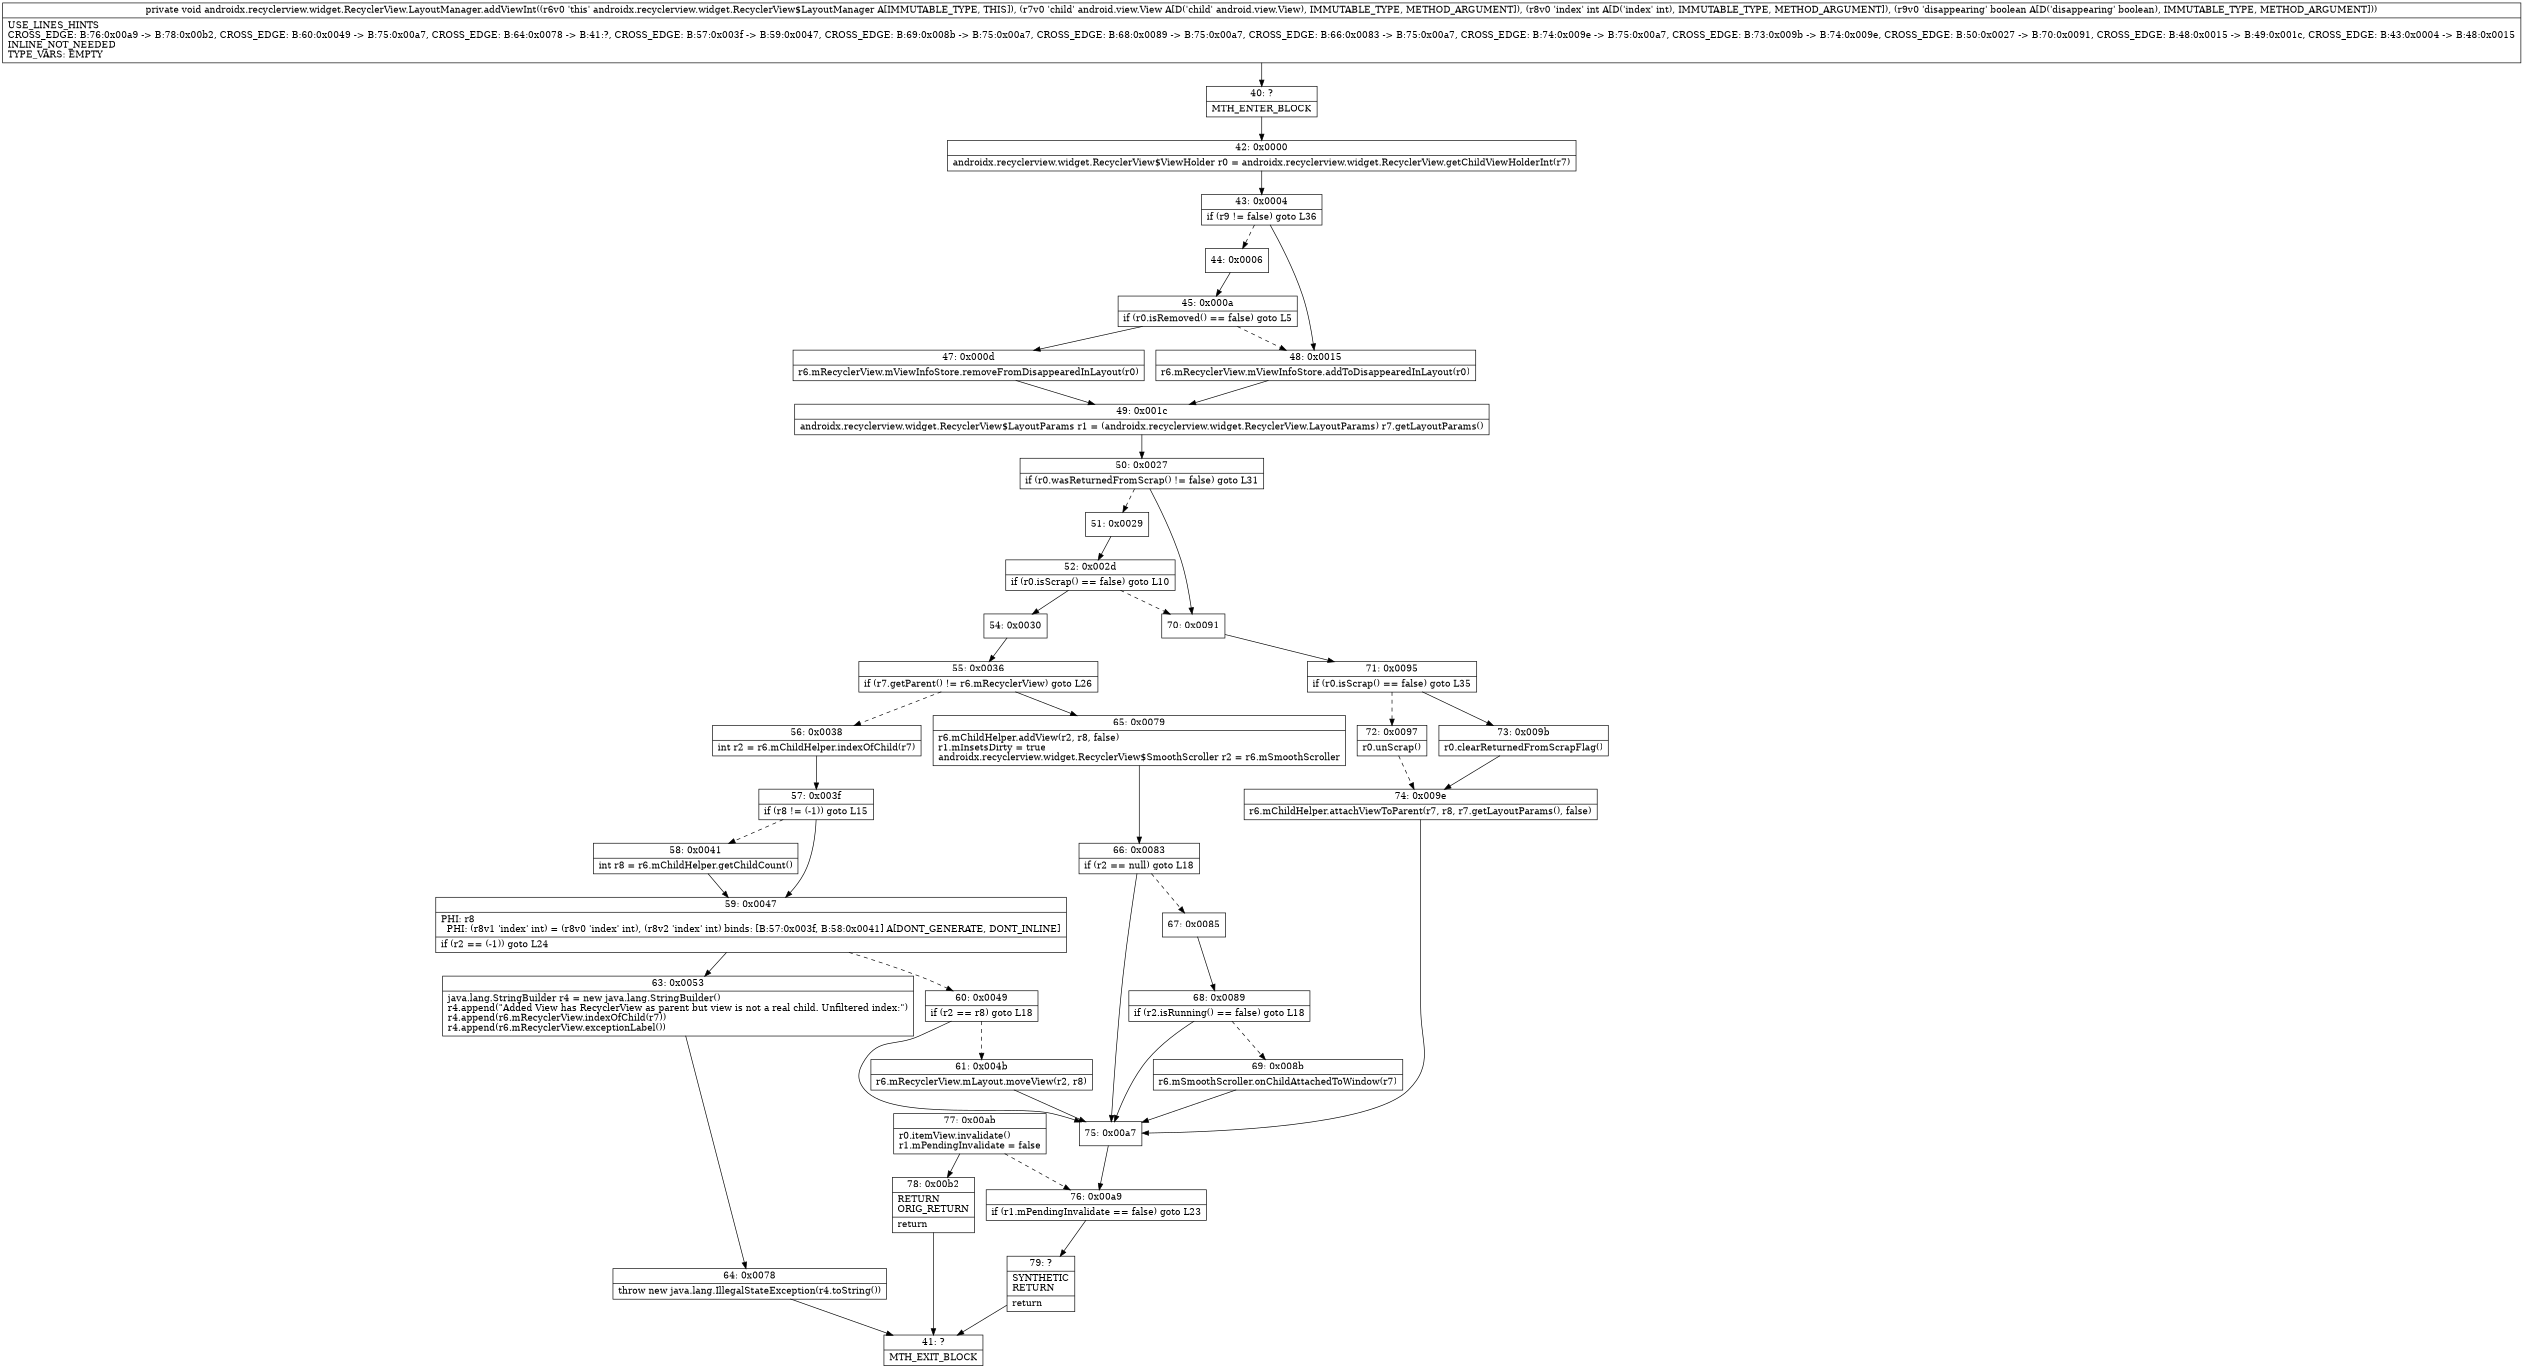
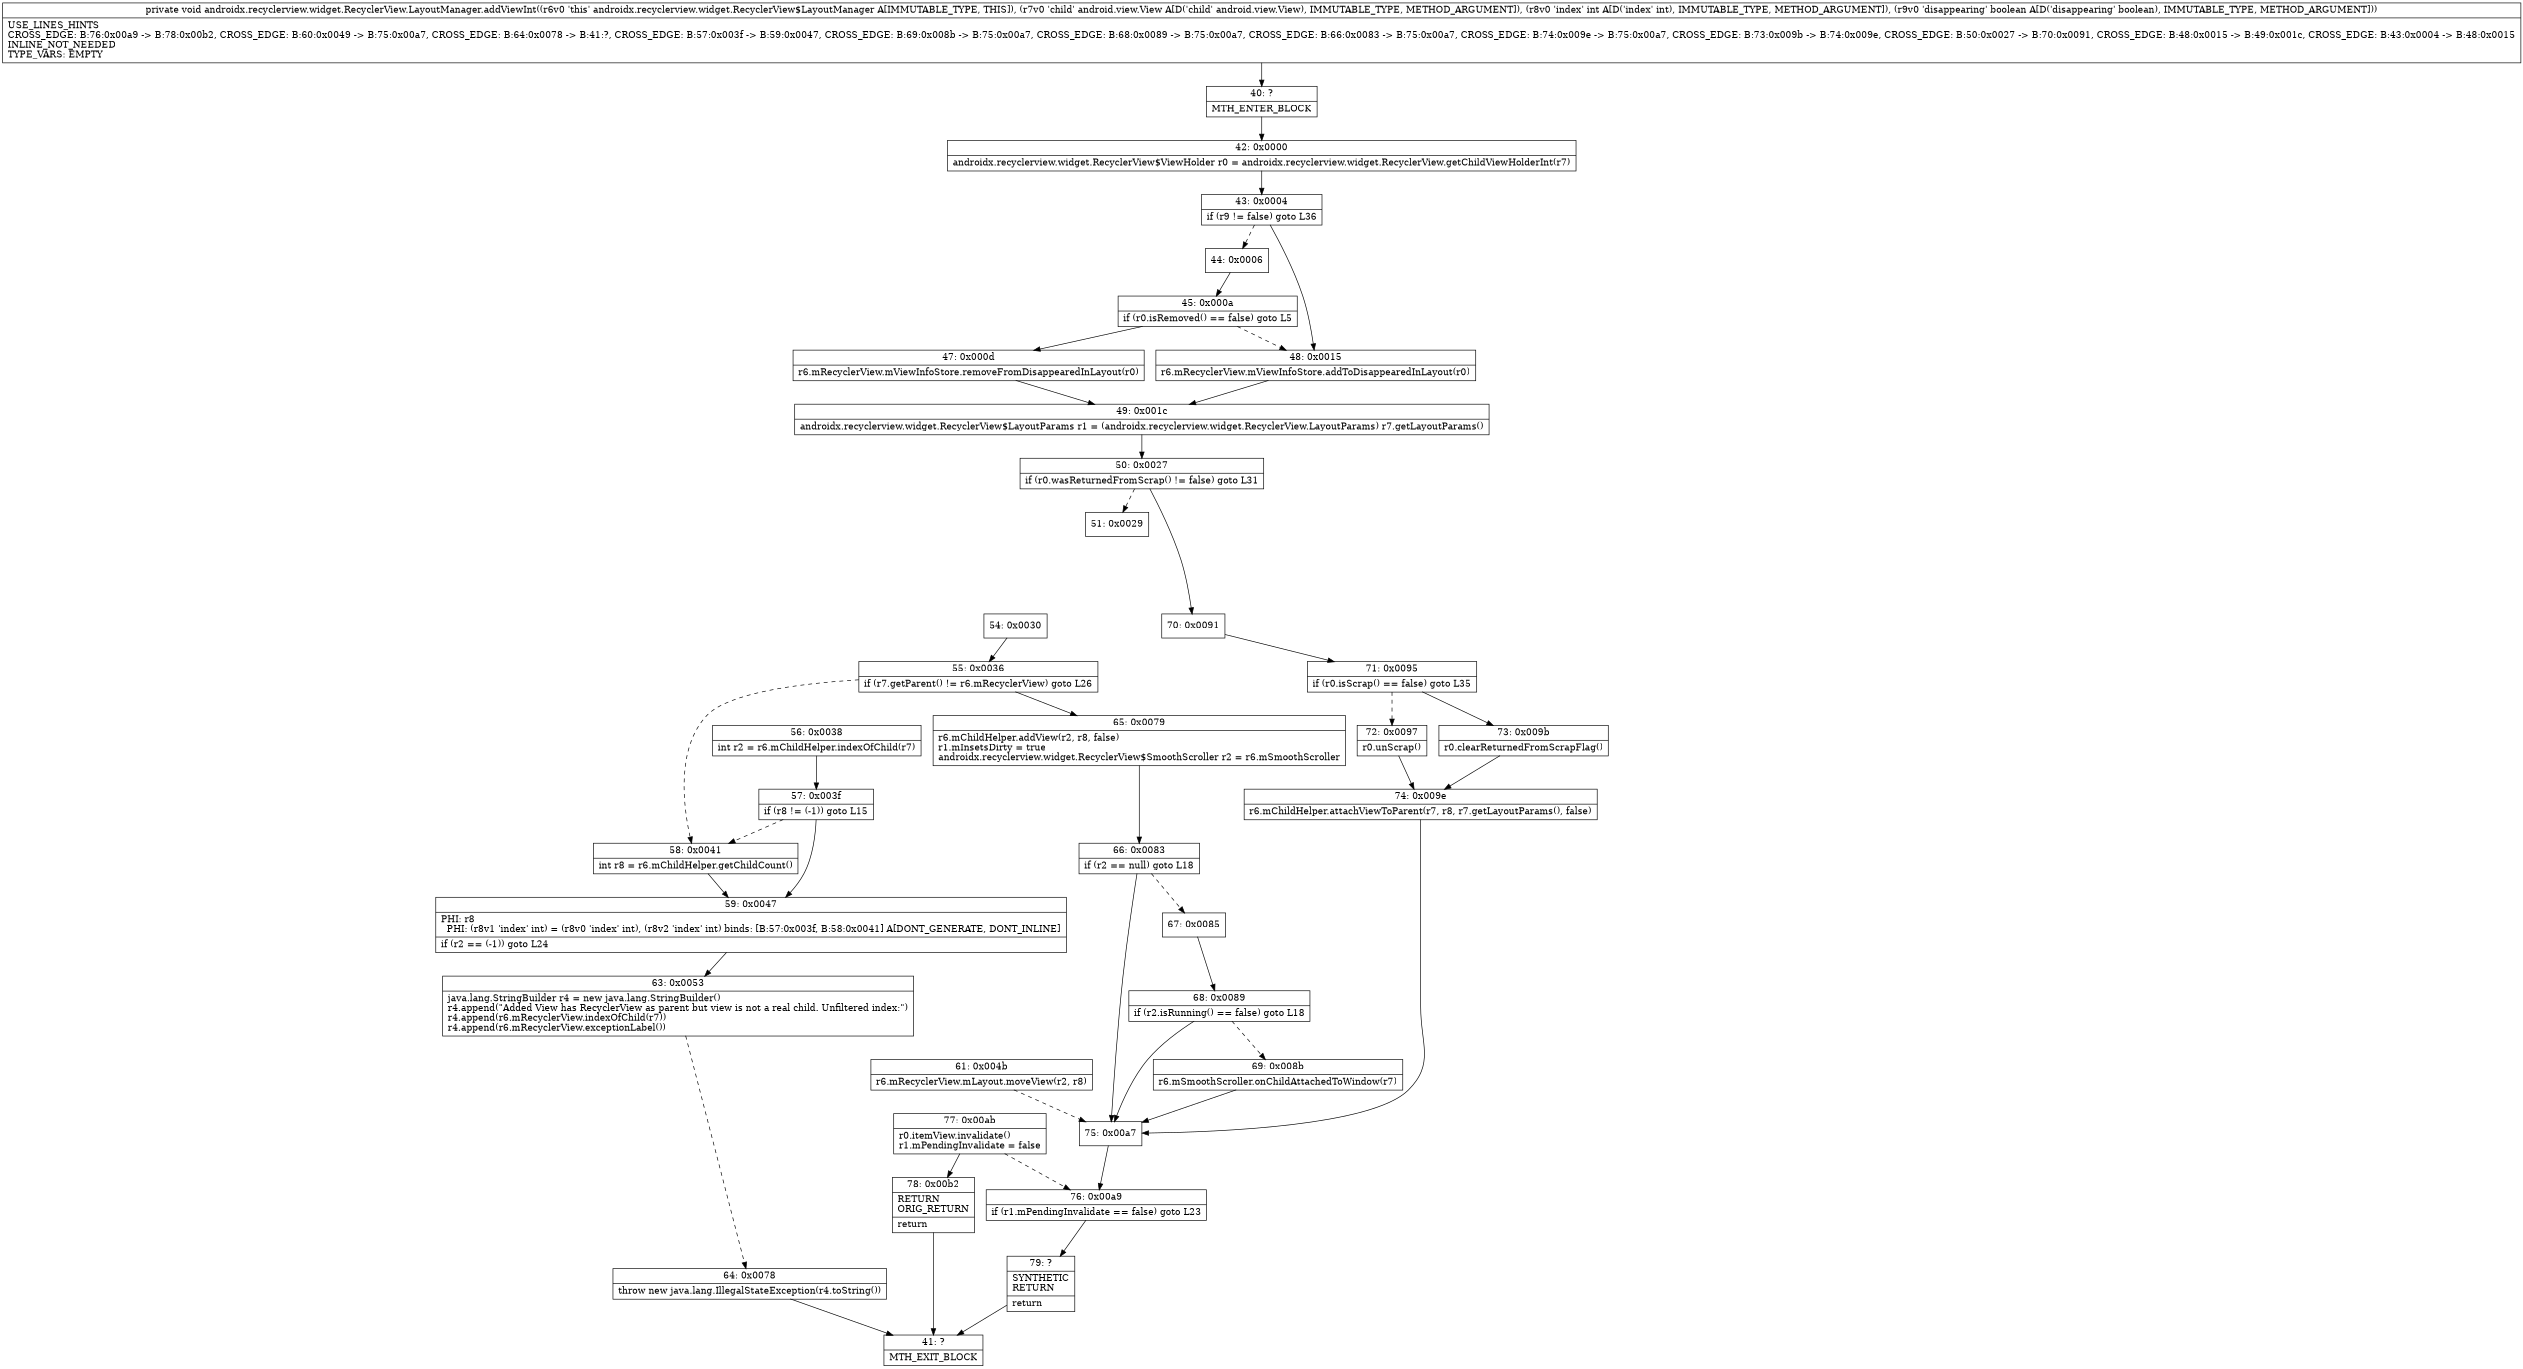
node "52: 0x002d": removed
edge "55: 0x0036" -> "56: 0x0038": now "55: 0x0036" -> "58: 0x0041"
edge "72: 0x0097" -> "74: 0x009e": style dashed -> solid
node "60: 0x0049": removed
edge "61: 0x004b" -> "75: 0x00a7": style solid -> dashed
edge "63: 0x0053" -> "64: 0x0078": style solid -> dashed
